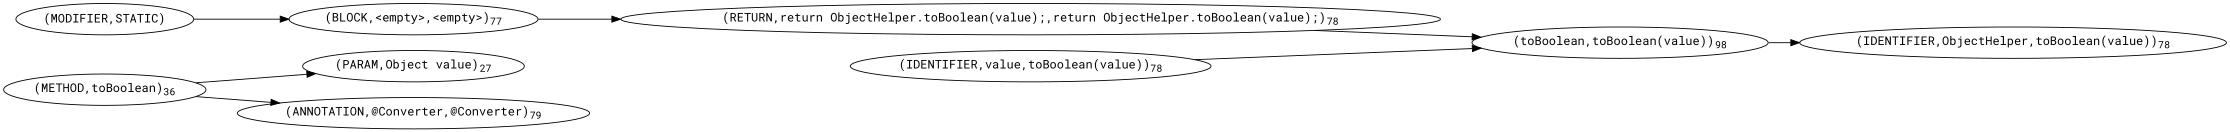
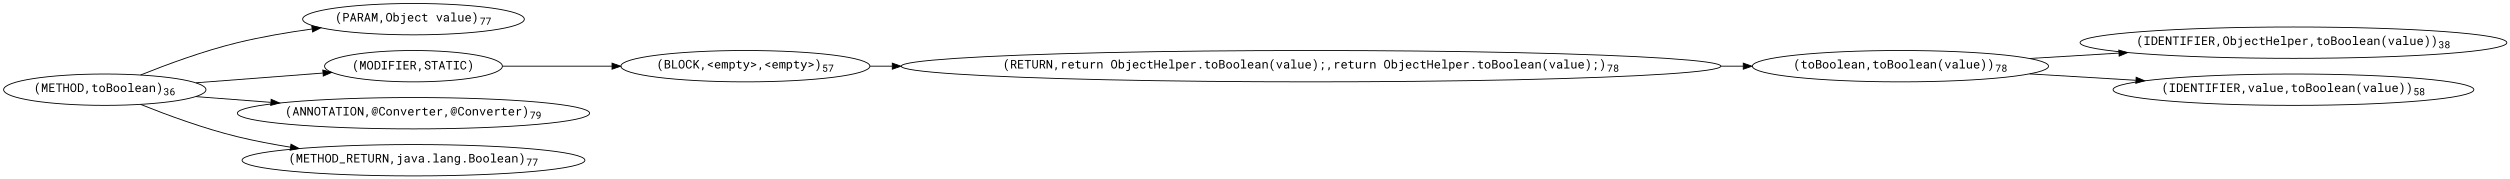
node "(BLOCK,<empty>,<empty>)": text "77" -> "57"
node "(toBoolean,toBoolean(value))": text "98" -> "78"
node "(IDENTIFIER,ObjectHelper,toBoolean(value))": text "78" -> "38"
edge "(IDENTIFIER,value,toBoolean(value))" -> "(toBoolean,toBoolean(value))": reversed
node "(PARAM,Object value)": text "27" -> "77"
node "(IDENTIFIER,value,toBoolean(value))": text "78" -> "58"
edge "(METHOD,toBoolean)" -> "(MODIFIER,STATIC)": added
node "(METHOD_RETURN,java.lang.Boolean)": added
